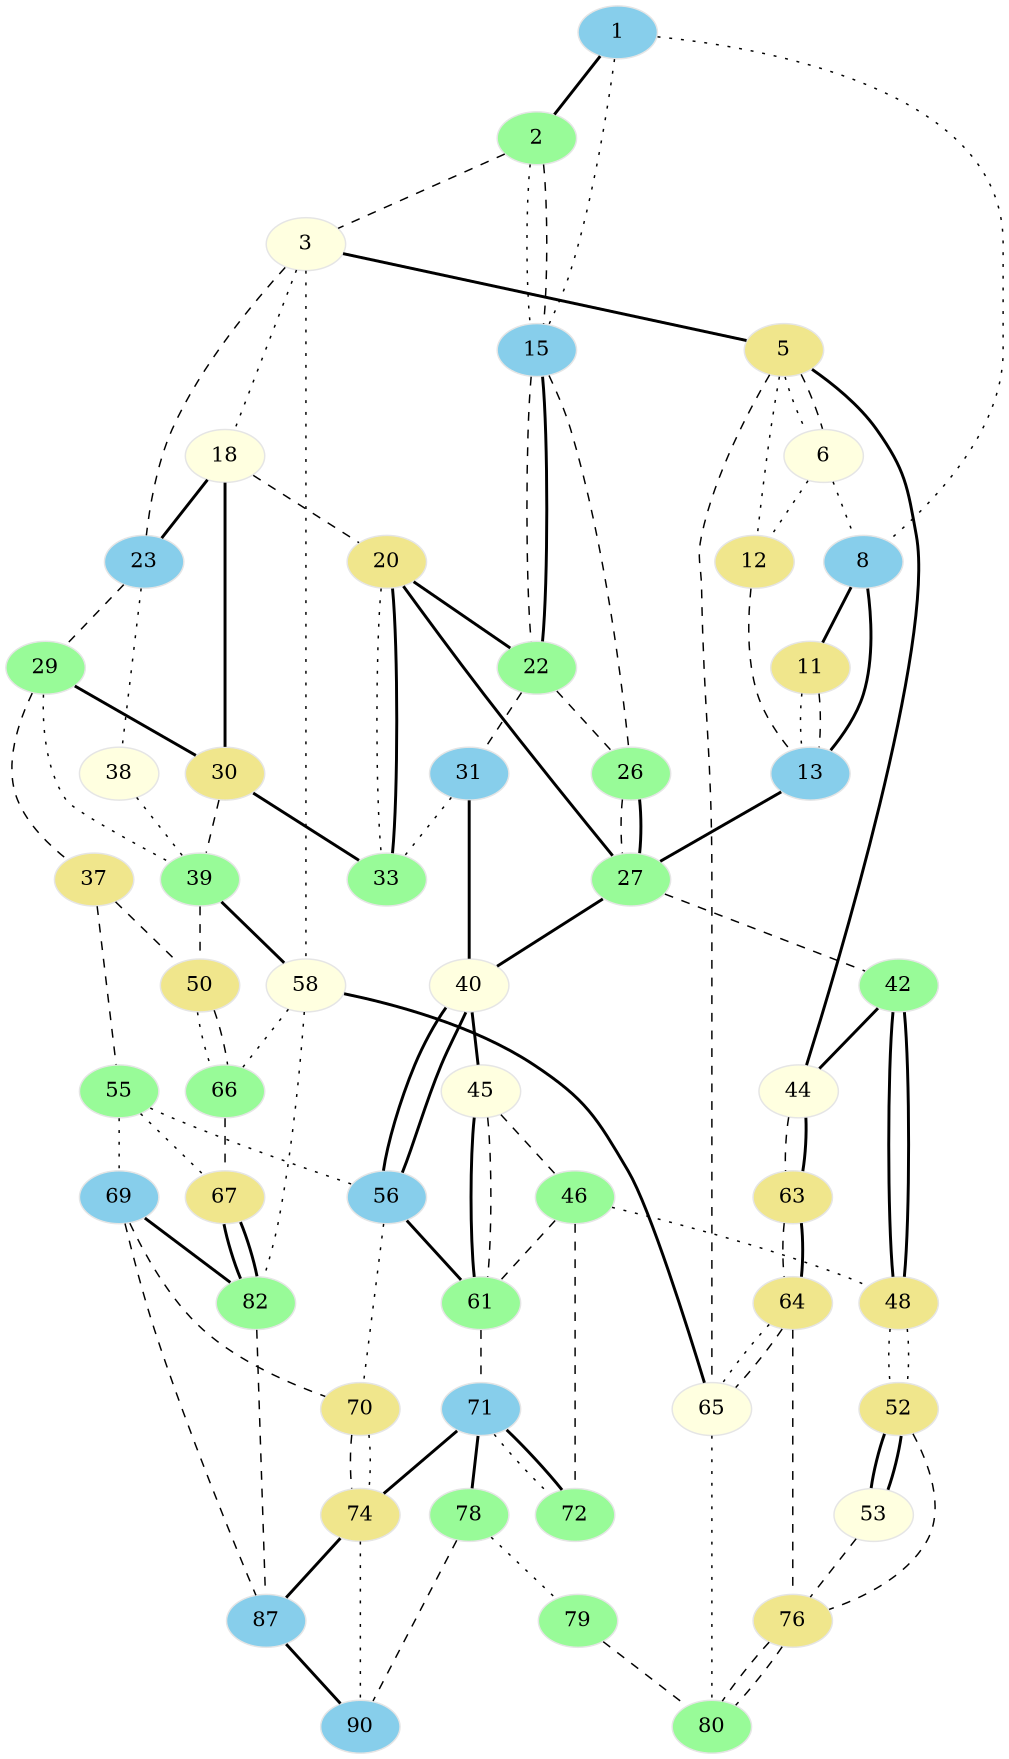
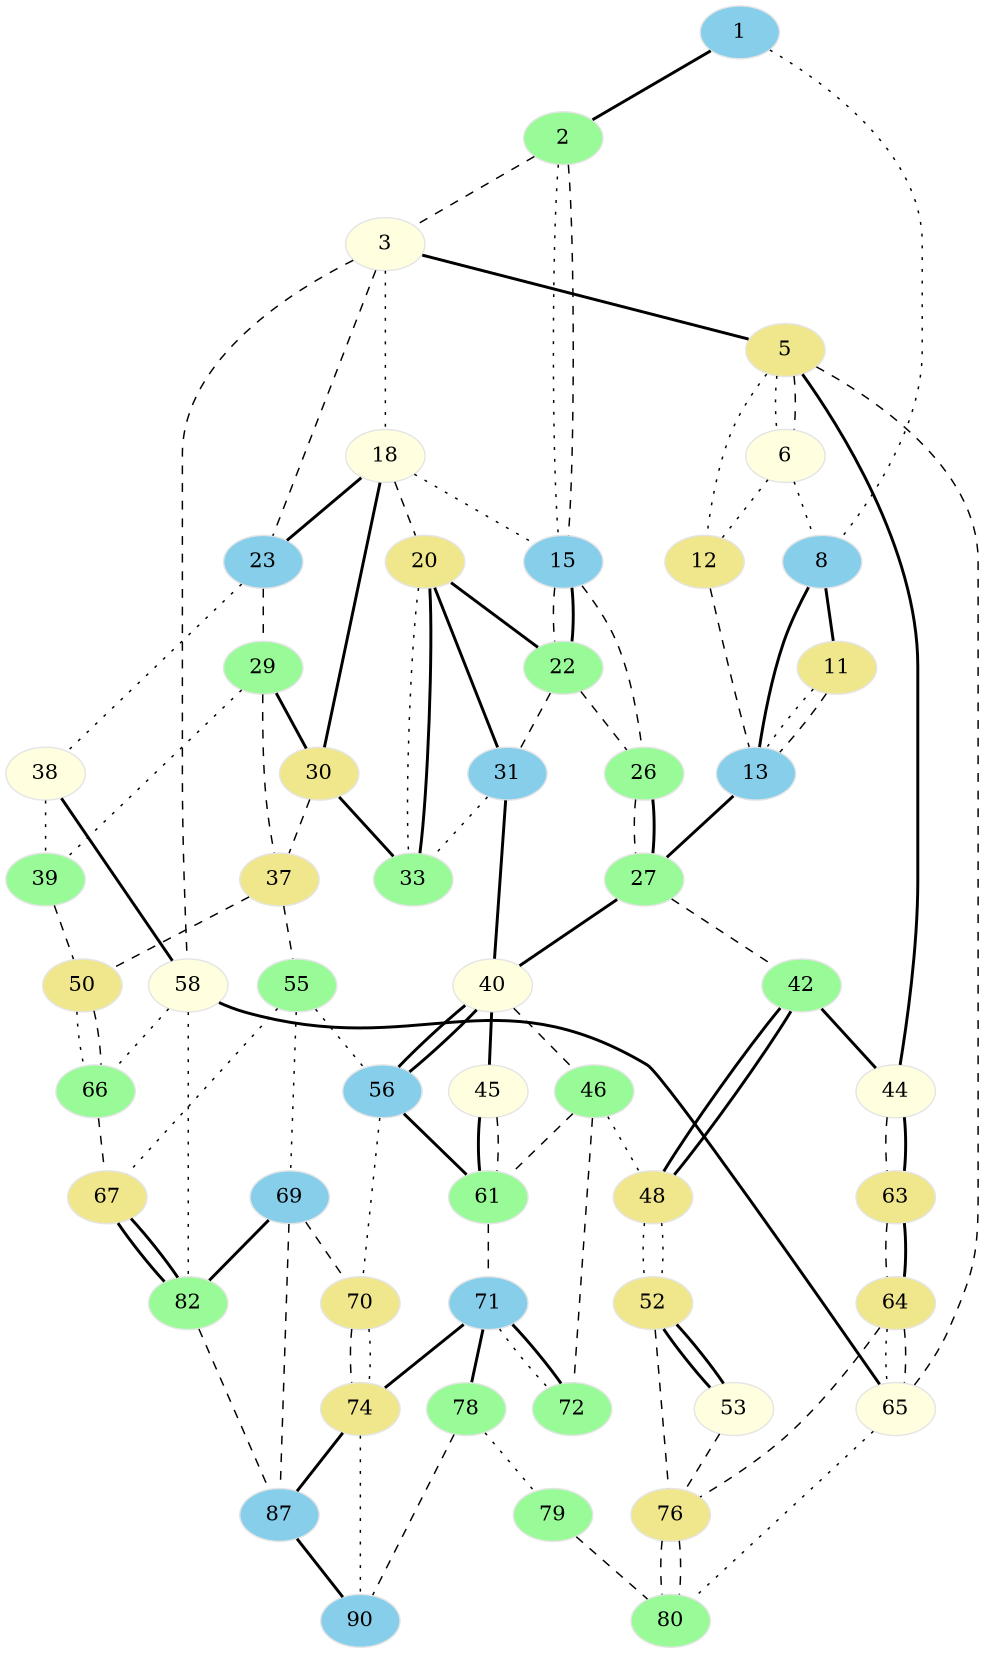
edge "1" -- "15": now "18" -- "15"
edge "3" -- "58": style dotted -> dashed
edge "20" -- "27": now "20" -- "31"
edge "30" -- "39": now "30" -- "37"
edge "39" -- "58": now "38" -- "58"
edge "45" -- "46": now "40" -- "46"
